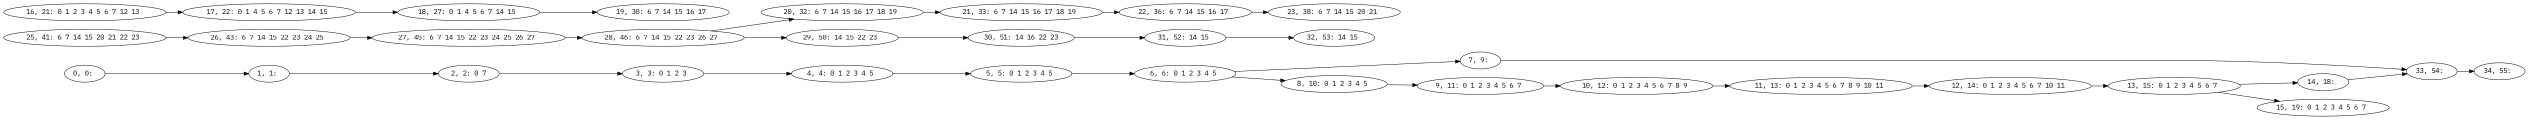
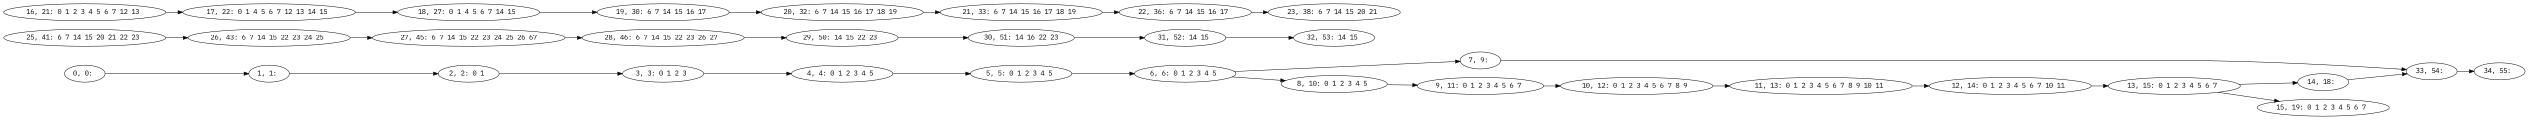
edge "28, 46: 6 7 14 15 22 23 26 27" -> "20, 32: 6 7 14 15 16 17 18 19": now "19, 30: 6 7 14 15 16 17" -> "20, 32: 6 7 14 15 16 17 18 19"
node "27, 45: 6 7 14 15 22 23 24 25 26 27": label "27, 45: 6 7 14 15 22 23 24 25 26 27" -> "27, 45: 6 7 14 15 22 23 24 25 26 67"
node "2, 2: 0 7": label "2, 2: 0 7" -> "2, 2: 0 1"
